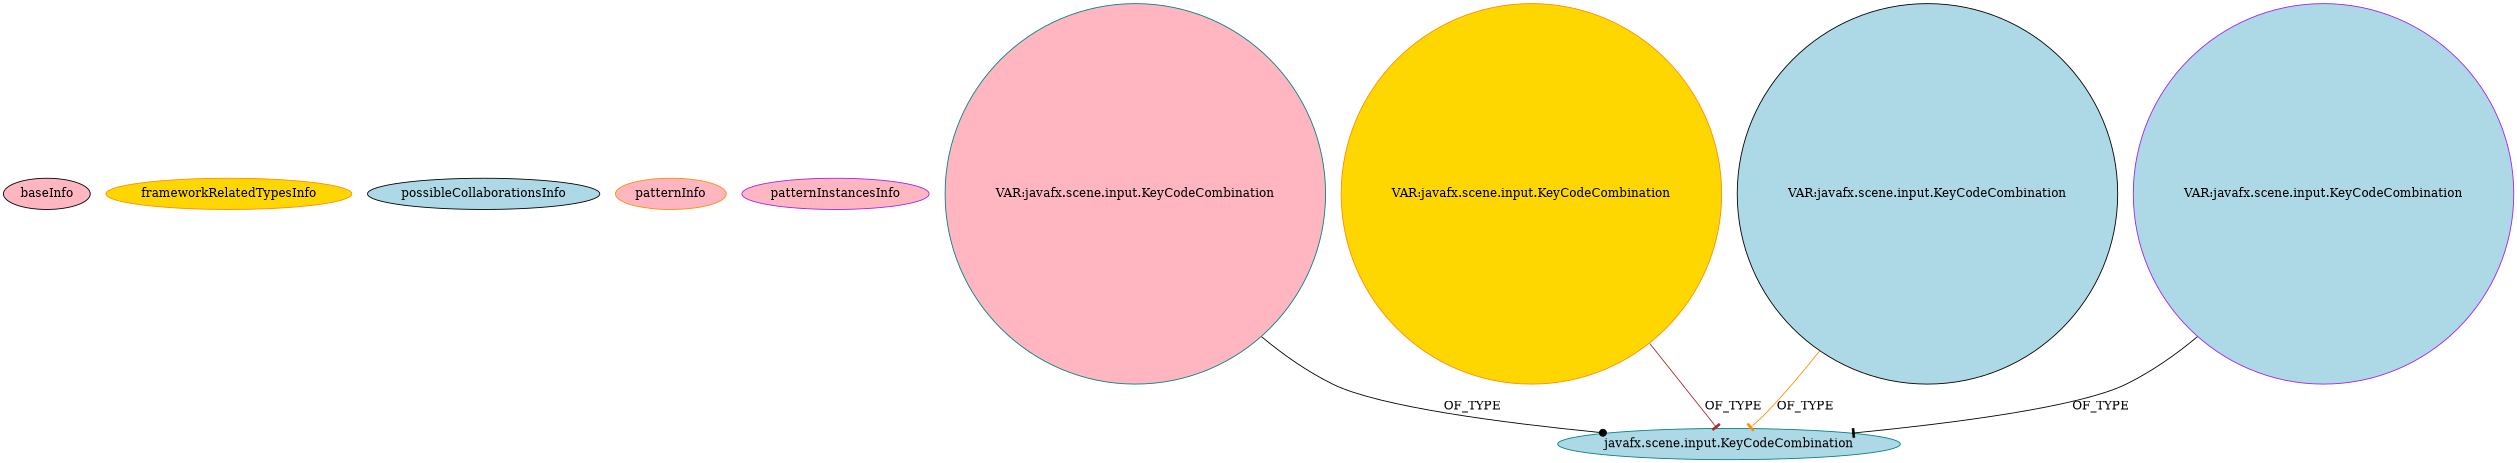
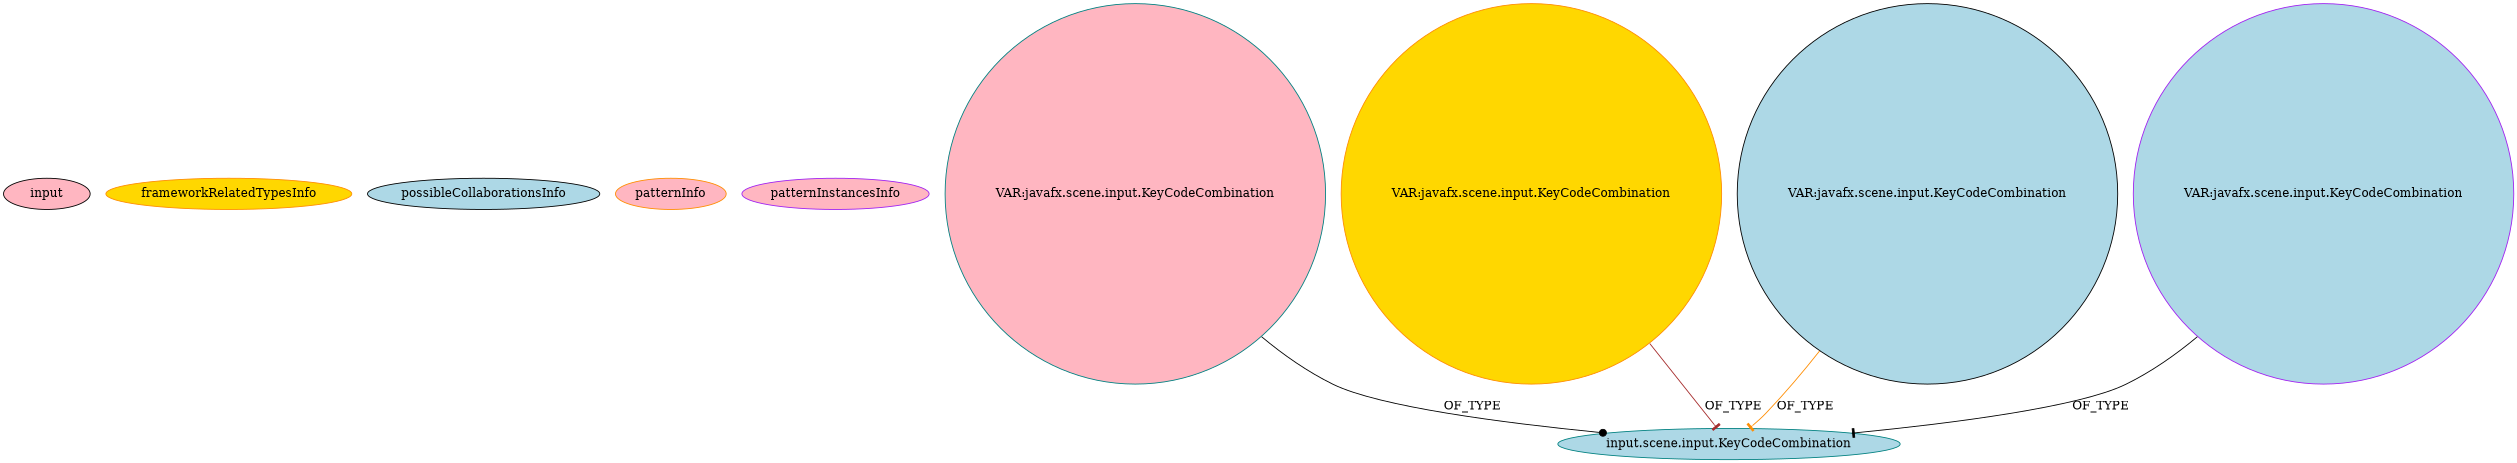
node "baseInfo": label "baseInfo" -> "input"
node "javafx.scene.input.KeyCodeCombination": label "javafx.scene.input.KeyCodeCombination" -> "input.scene.input.KeyCodeCombination"
